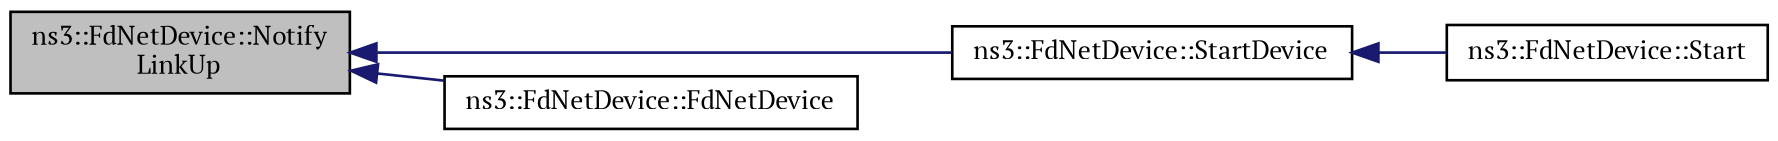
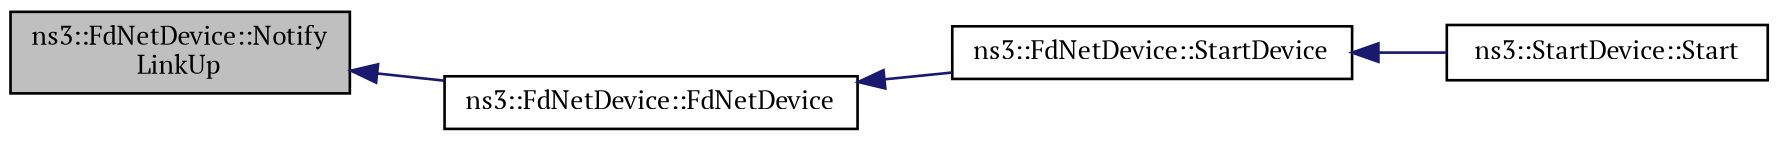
edge "ns3::FdNetDevice::StartDevice" -> "ns3::FdNetDevice::Notify LinkUp": now "ns3::FdNetDevice::StartDevice" -> "ns3::FdNetDevice::FdNetDevice"
node "ns3::FdNetDevice::Start": label "ns3::FdNetDevice::Start" -> "ns3::StartDevice::Start"
